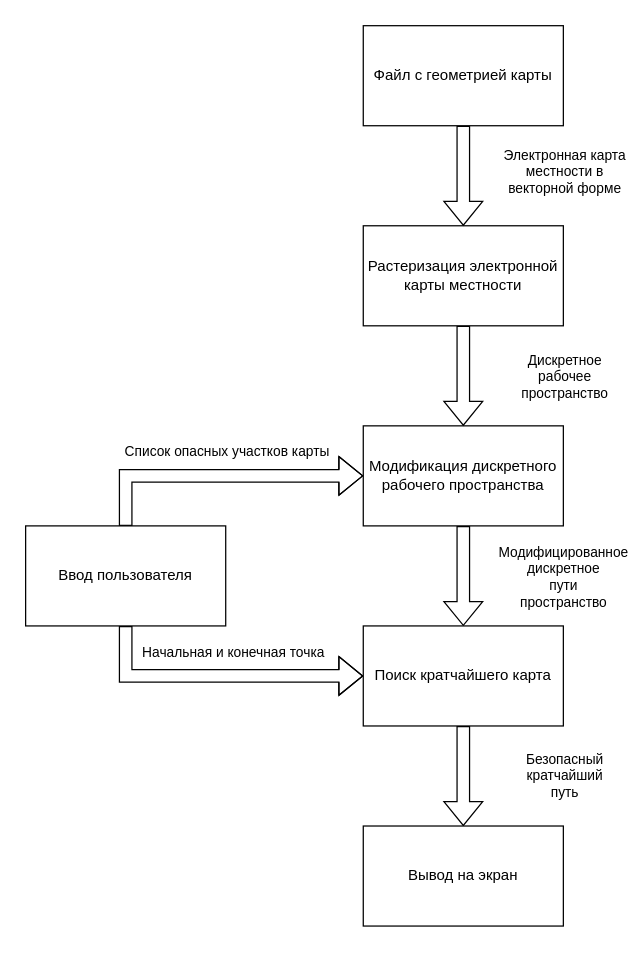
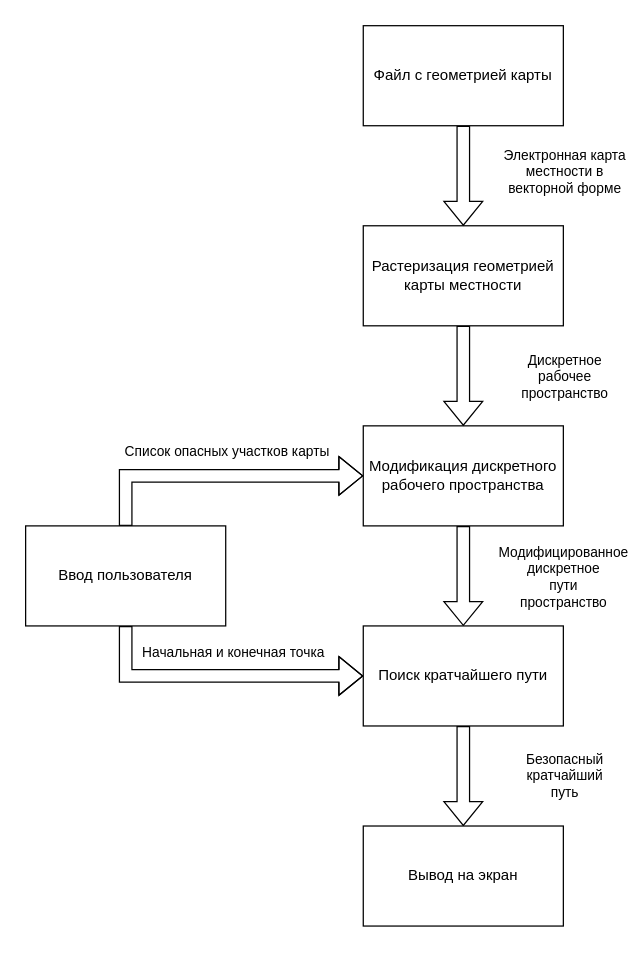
node "Растеризация электронной карты местности": label "Растеризация электронной карты местности" -> "Растеризация геометрией карты местности"
node "Поиск кратчайшего карта": label "Поиск кратчайшего карта" -> "Поиск кратчайшего пути"
